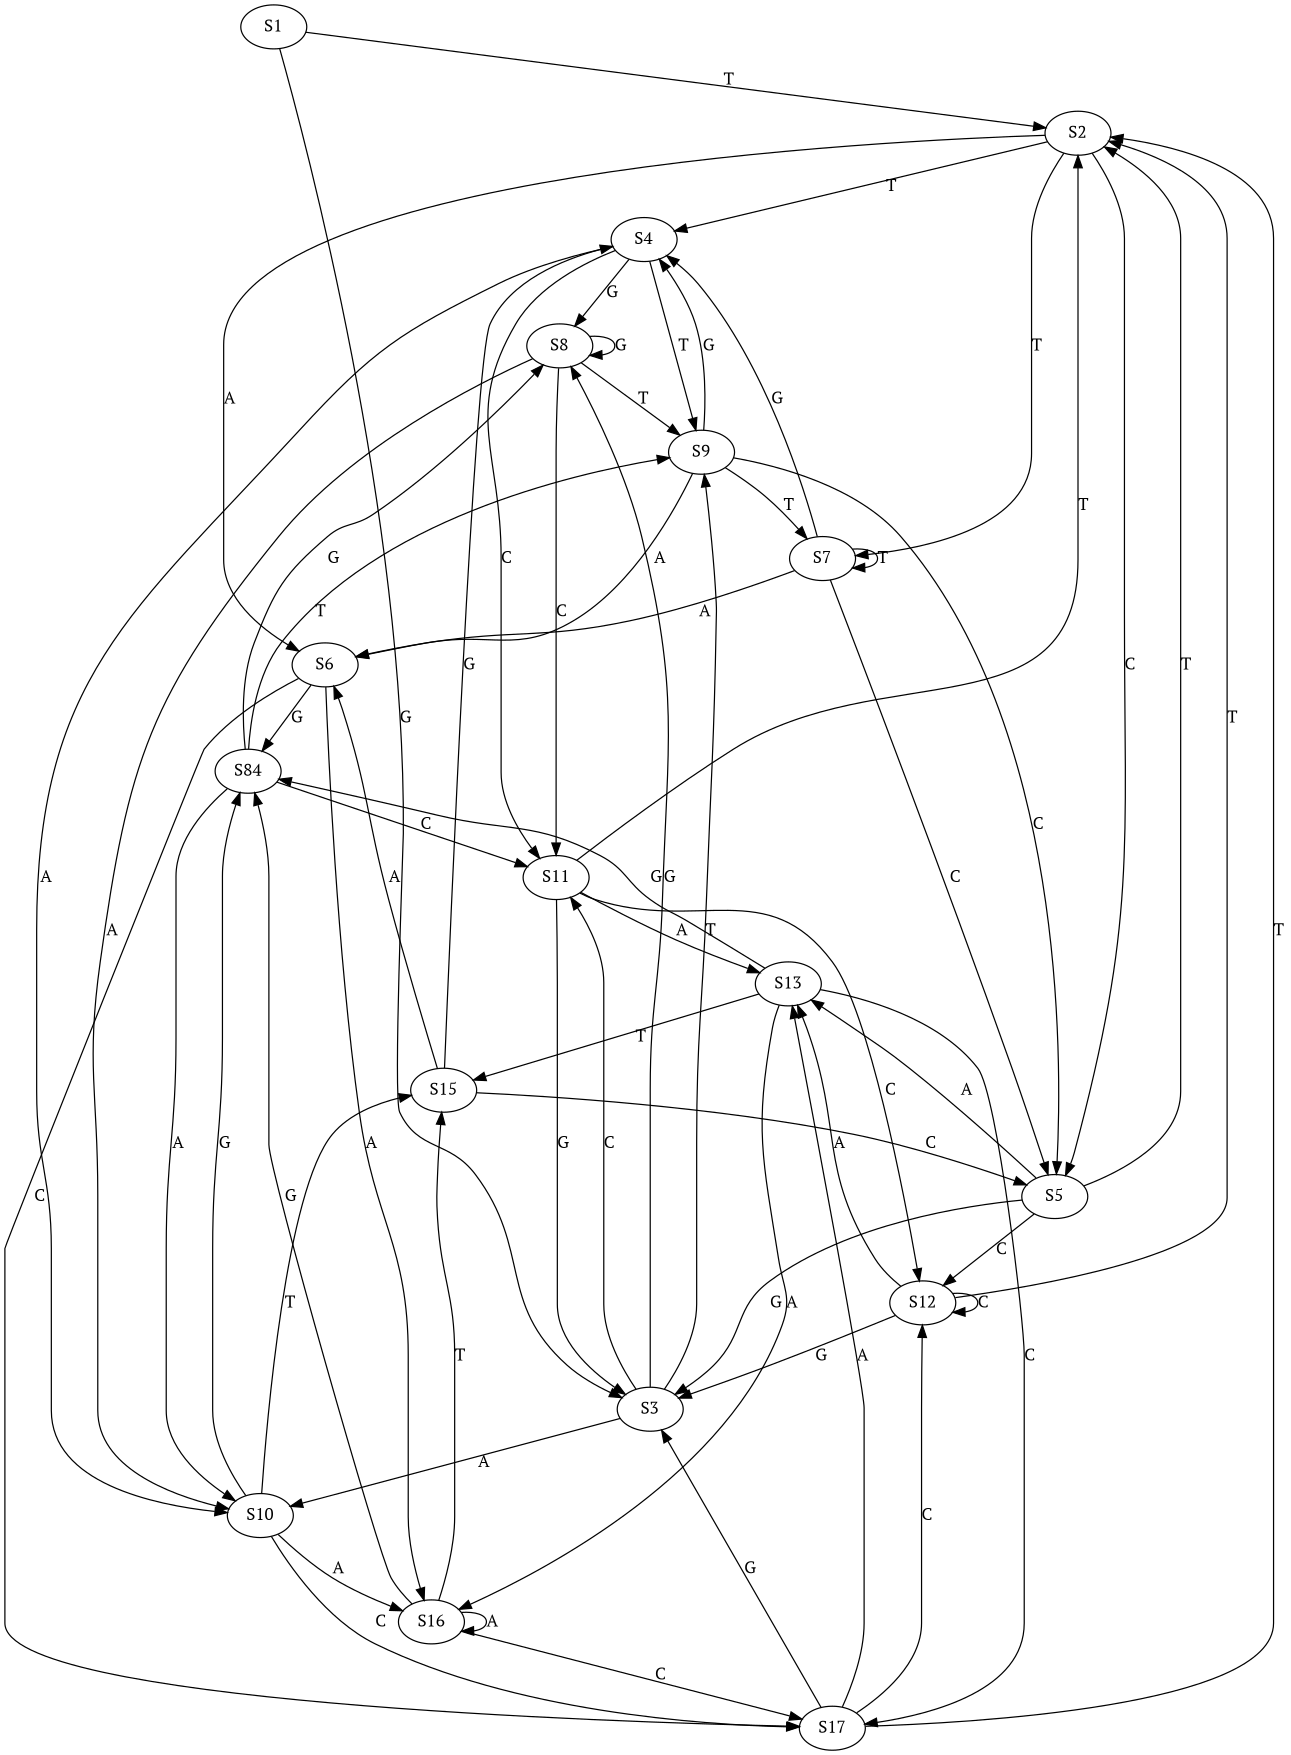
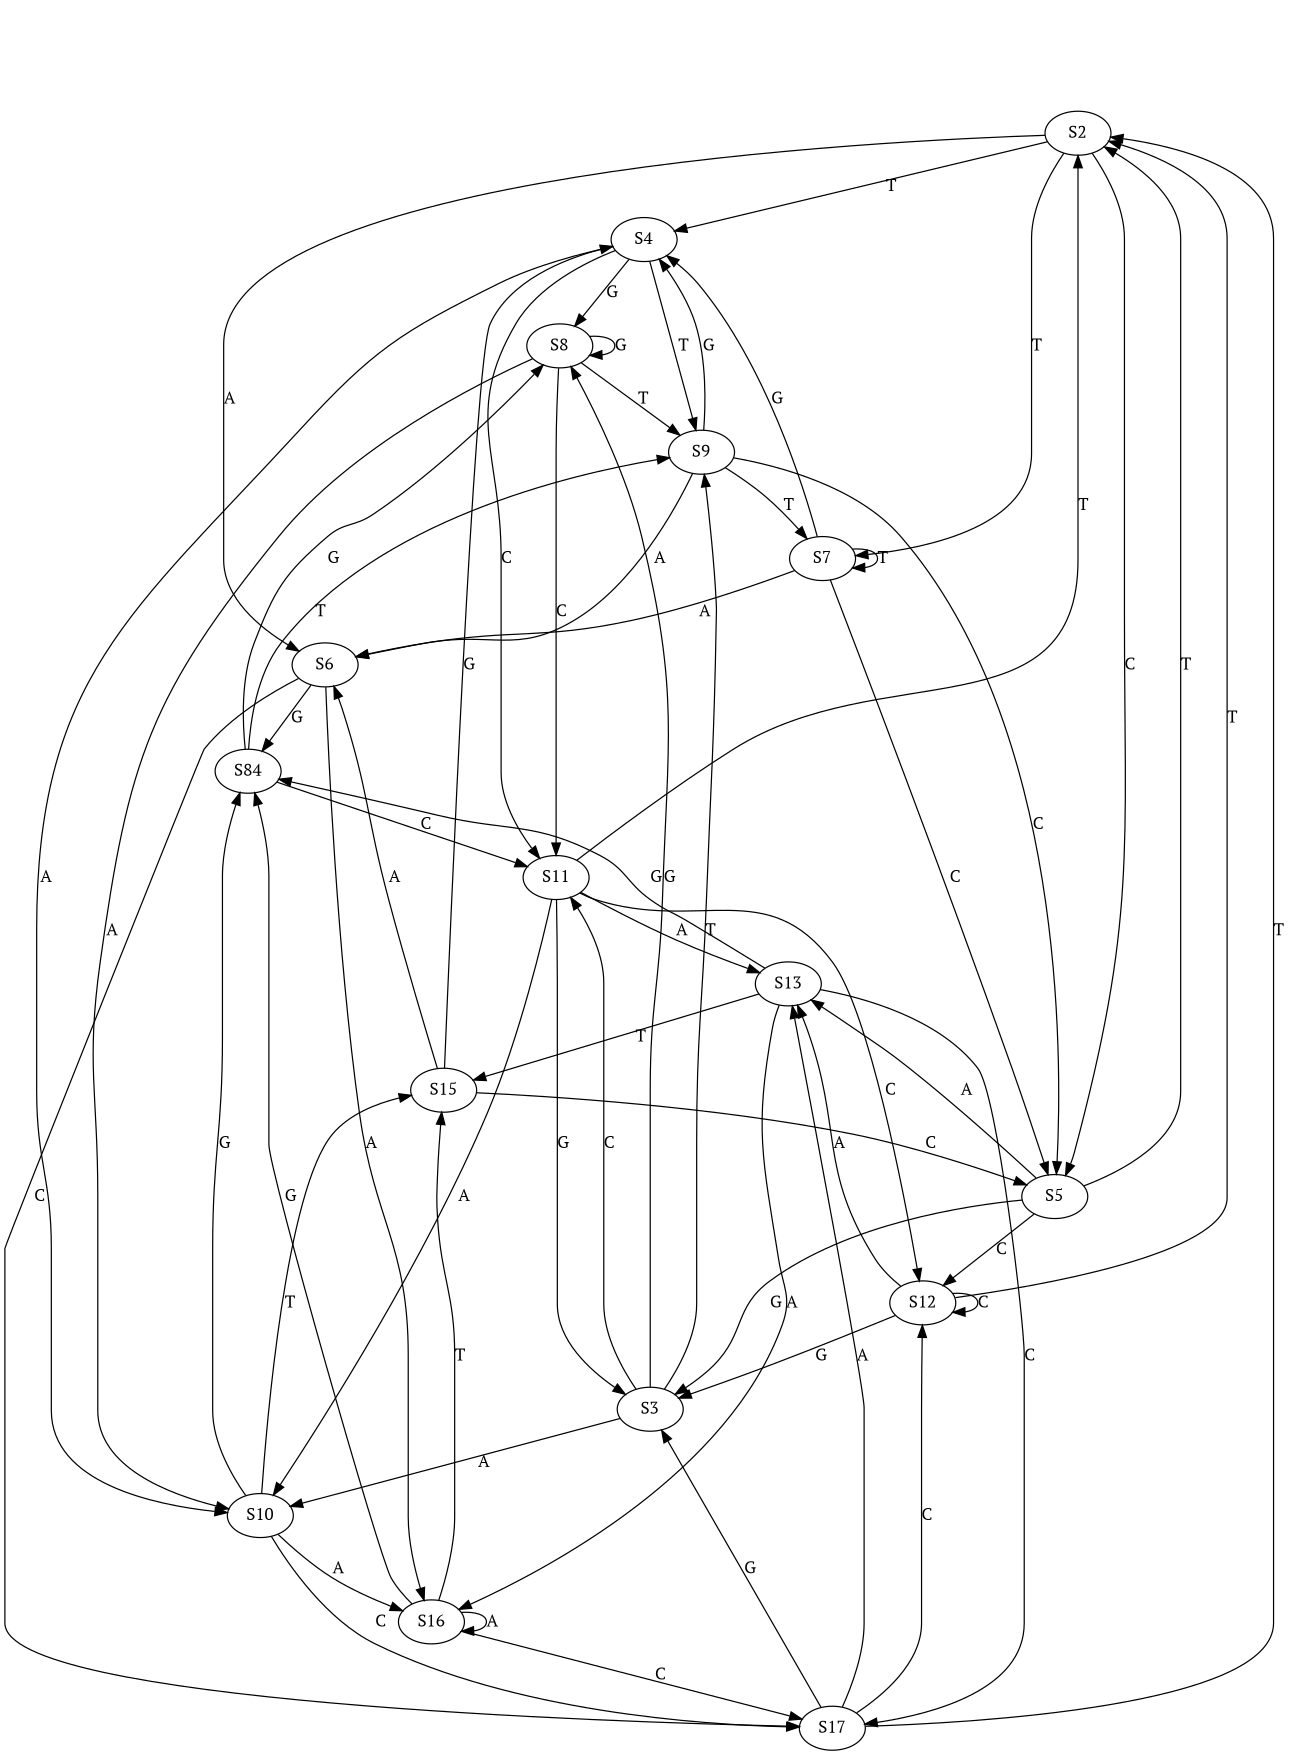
node "S1": removed
edge "S84" -> "S10": now "S11" -> "S10"
